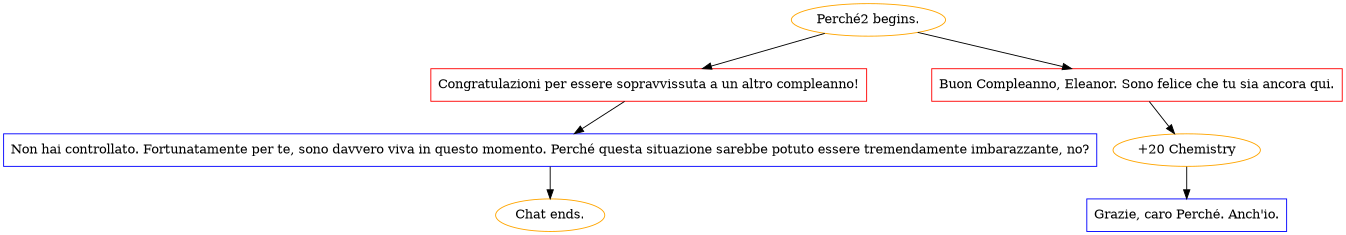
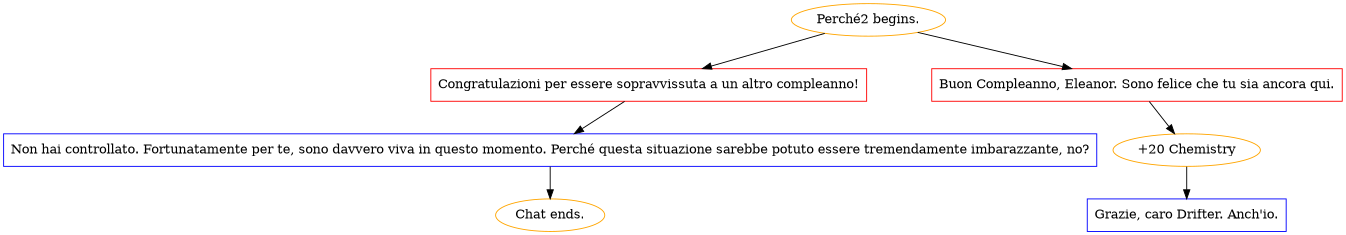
node "Grazie, caro Perché. Anch'io.": label "Grazie, caro Perché. Anch'io." -> "Grazie, caro Drifter. Anch'io."
